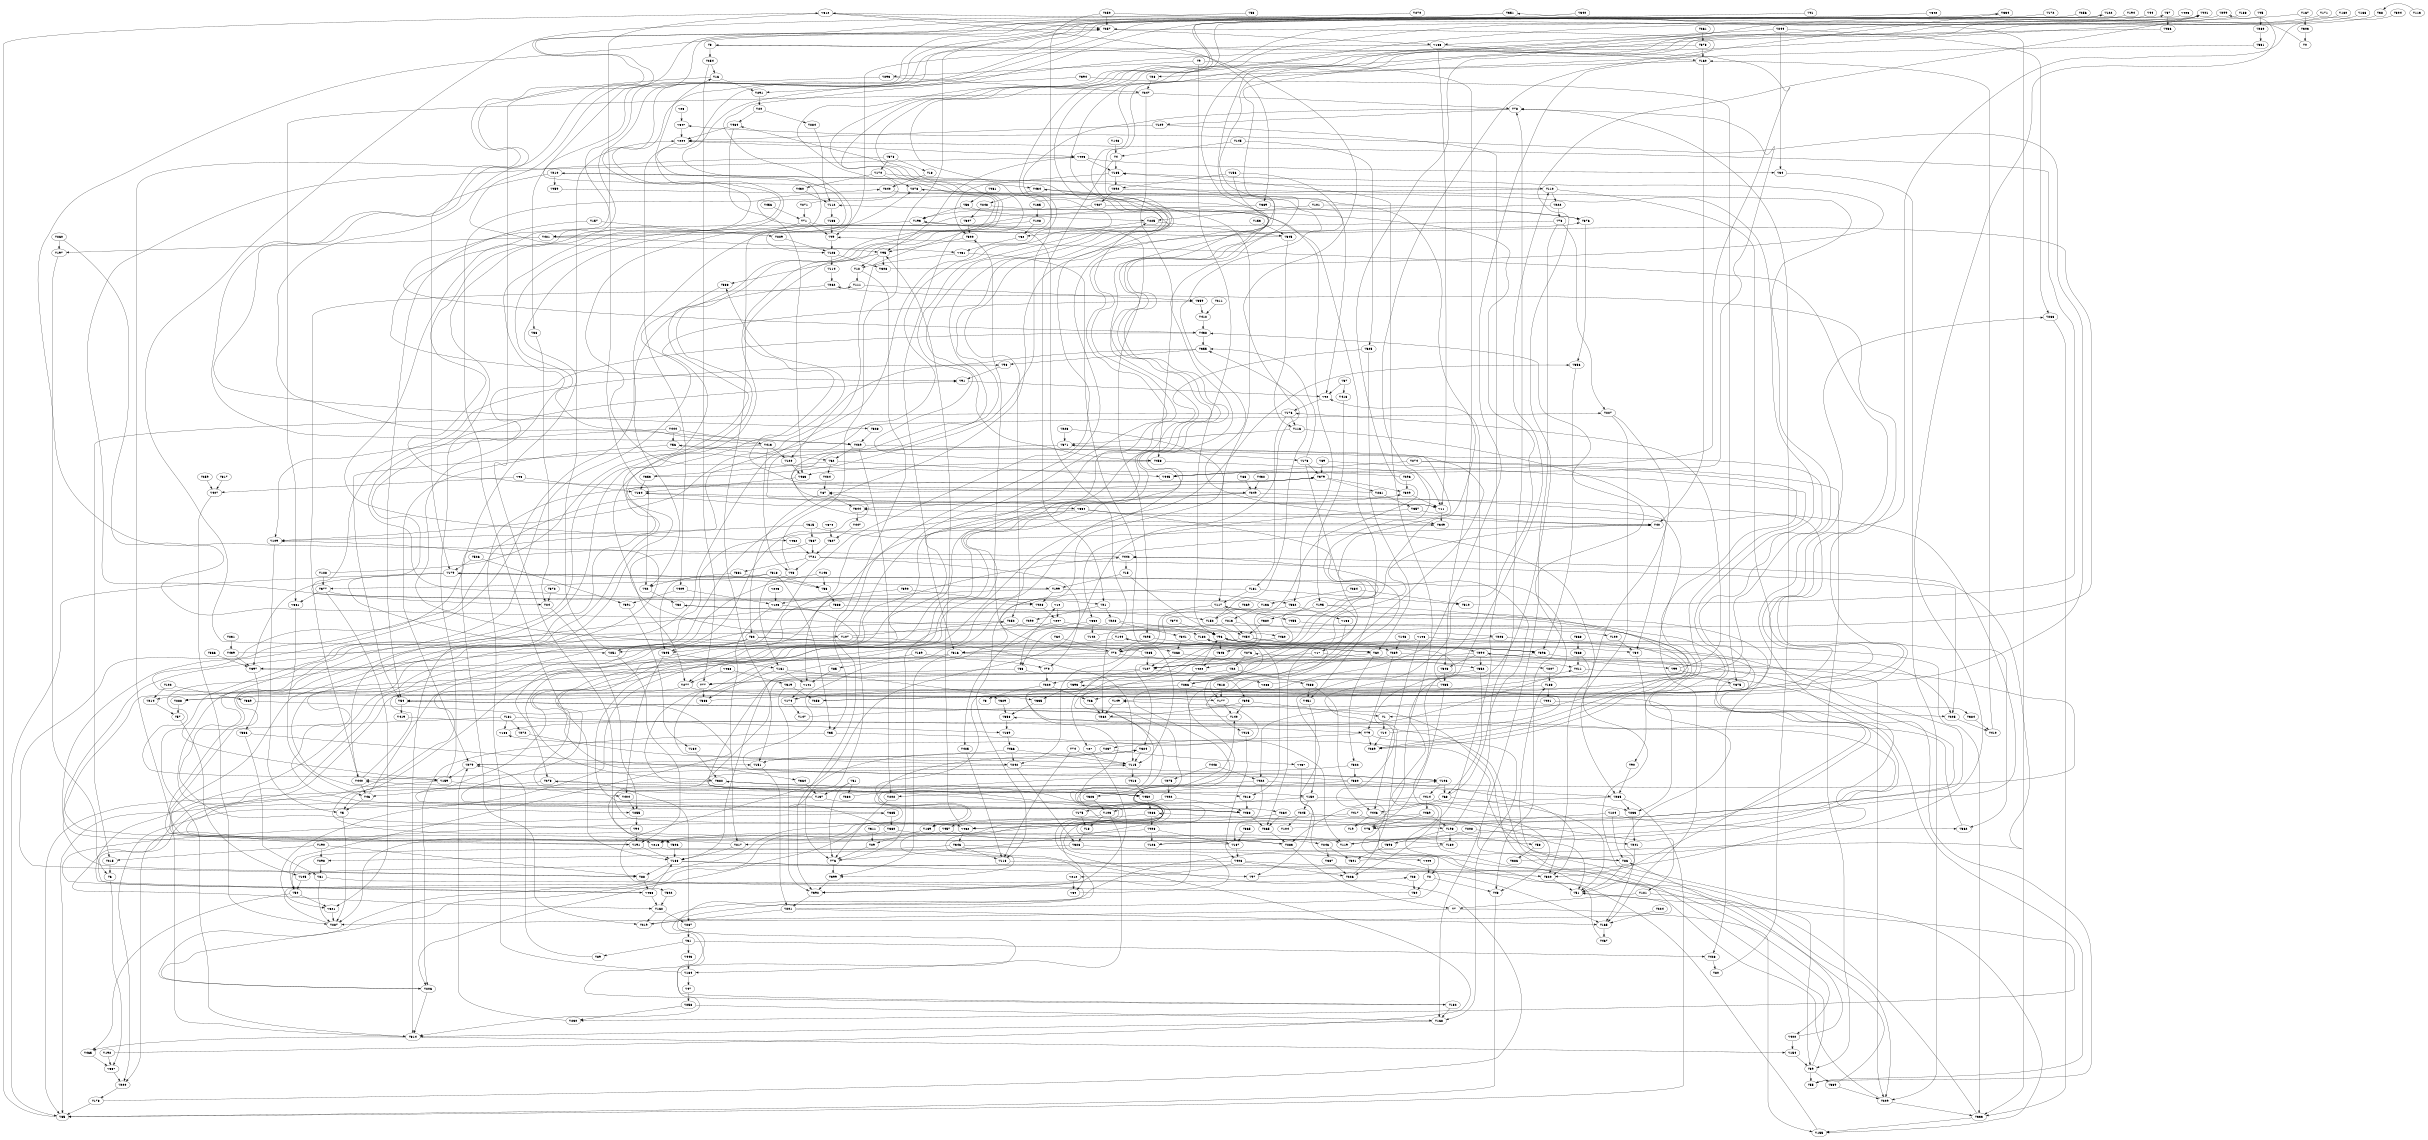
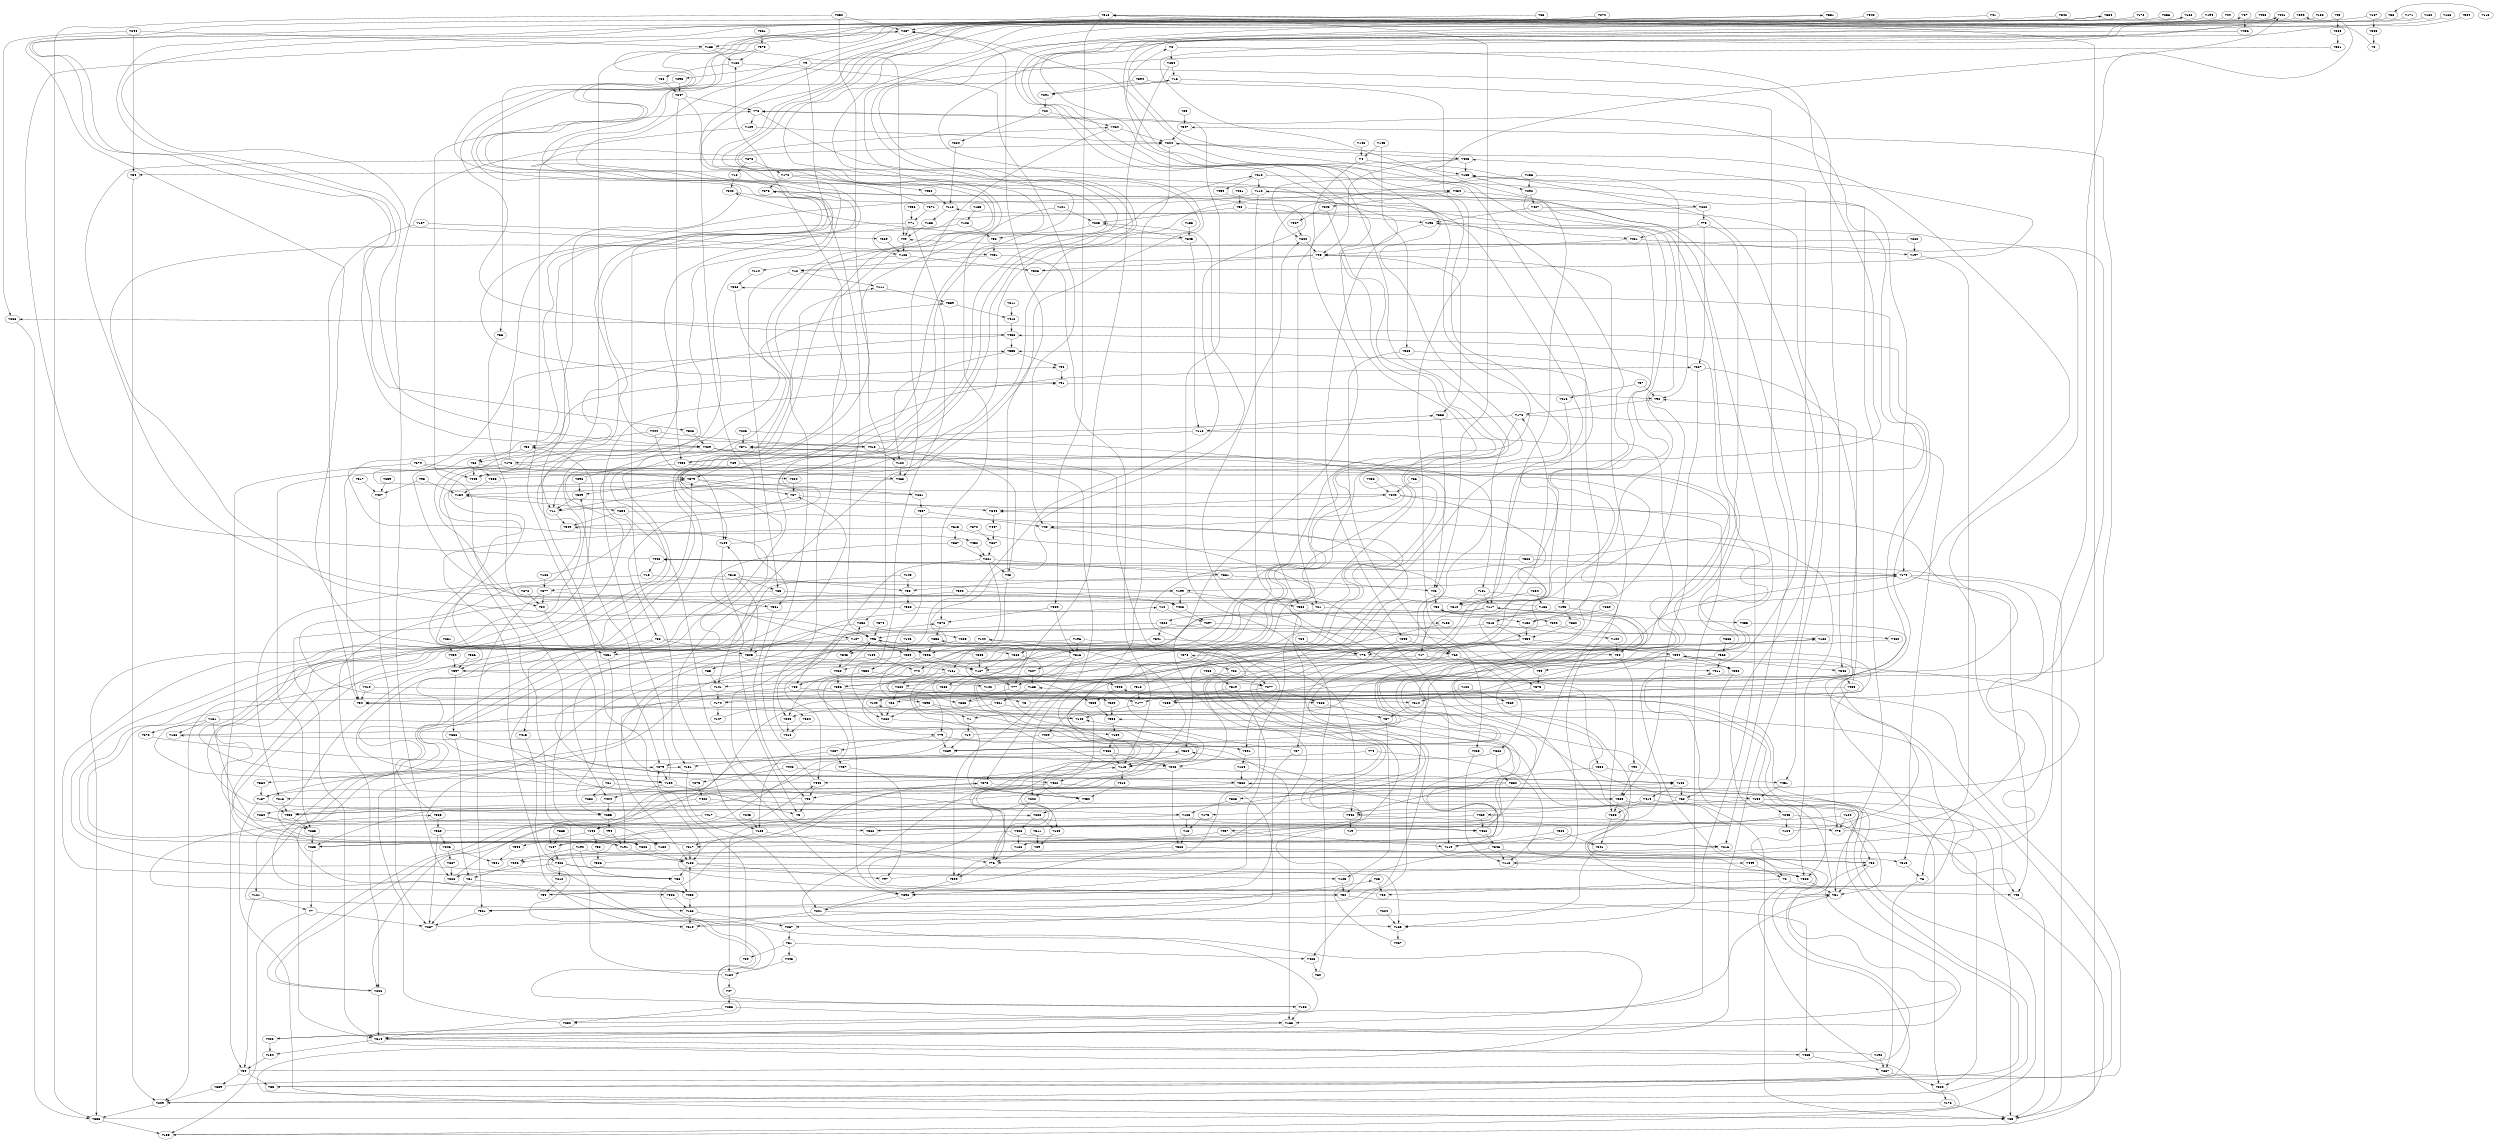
node "v721": label "v721" -> "v221"
edge "v54" -> "v419": reversed
edge "v5" -> "v287": removed
